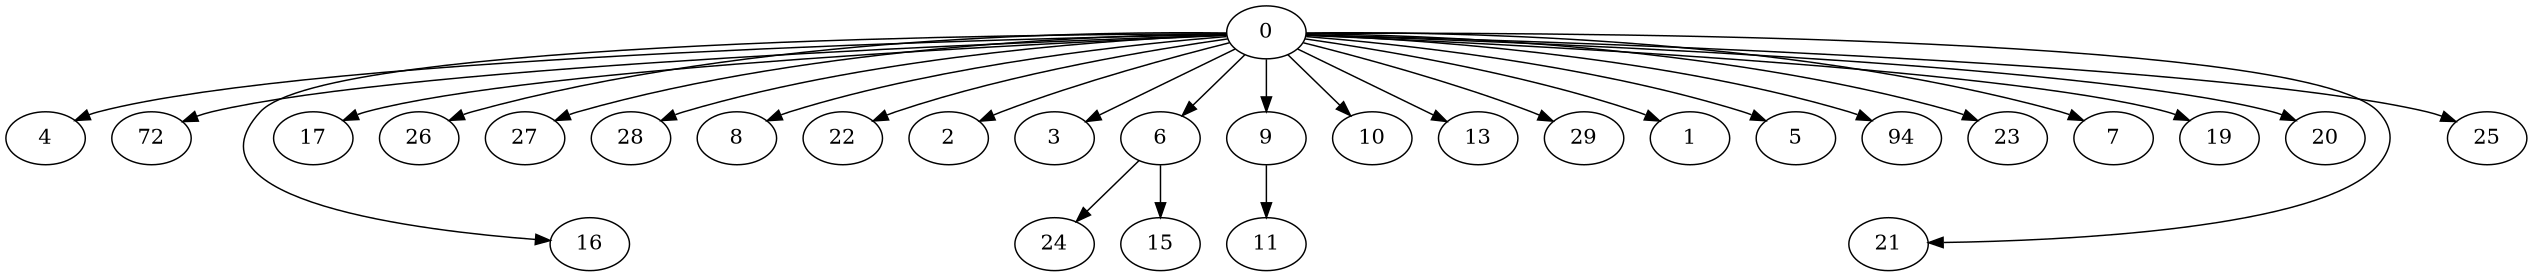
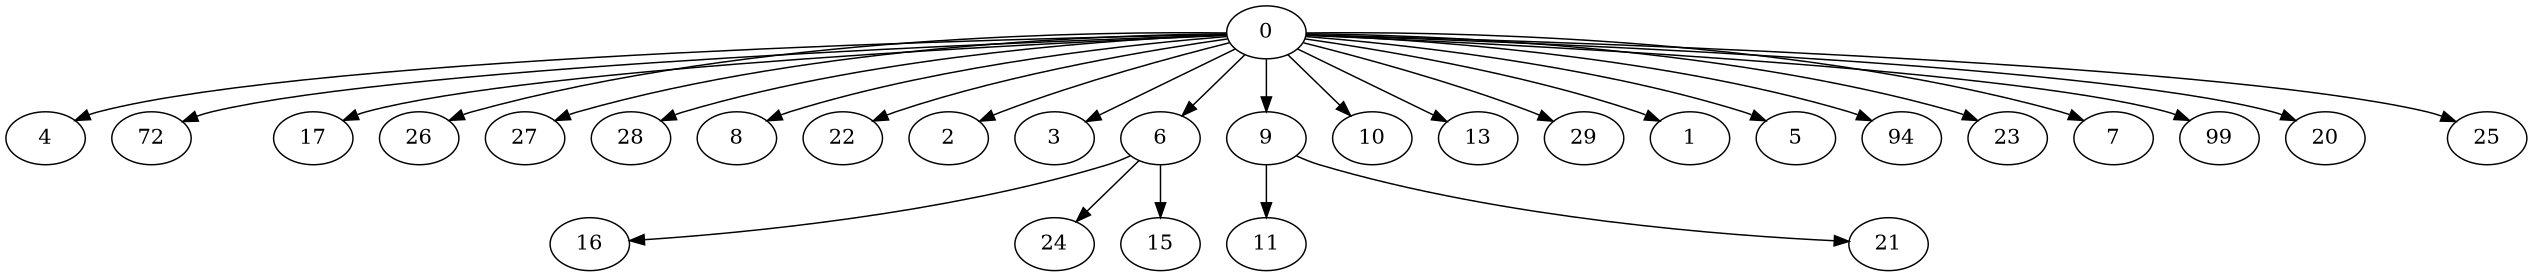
edge "0" -> "21": now "9" -> "21"
edge "0" -> "16": now "6" -> "16"
node "19": label "19" -> "99"
